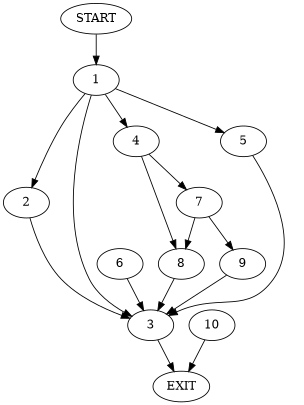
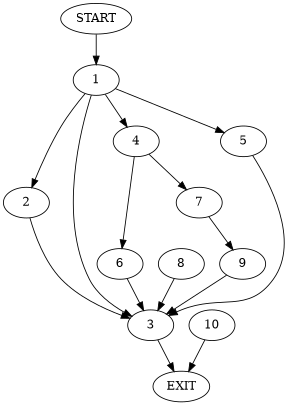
edge "4" -> "8": now "4" -> "6"
edge "7" -> "8": removed
